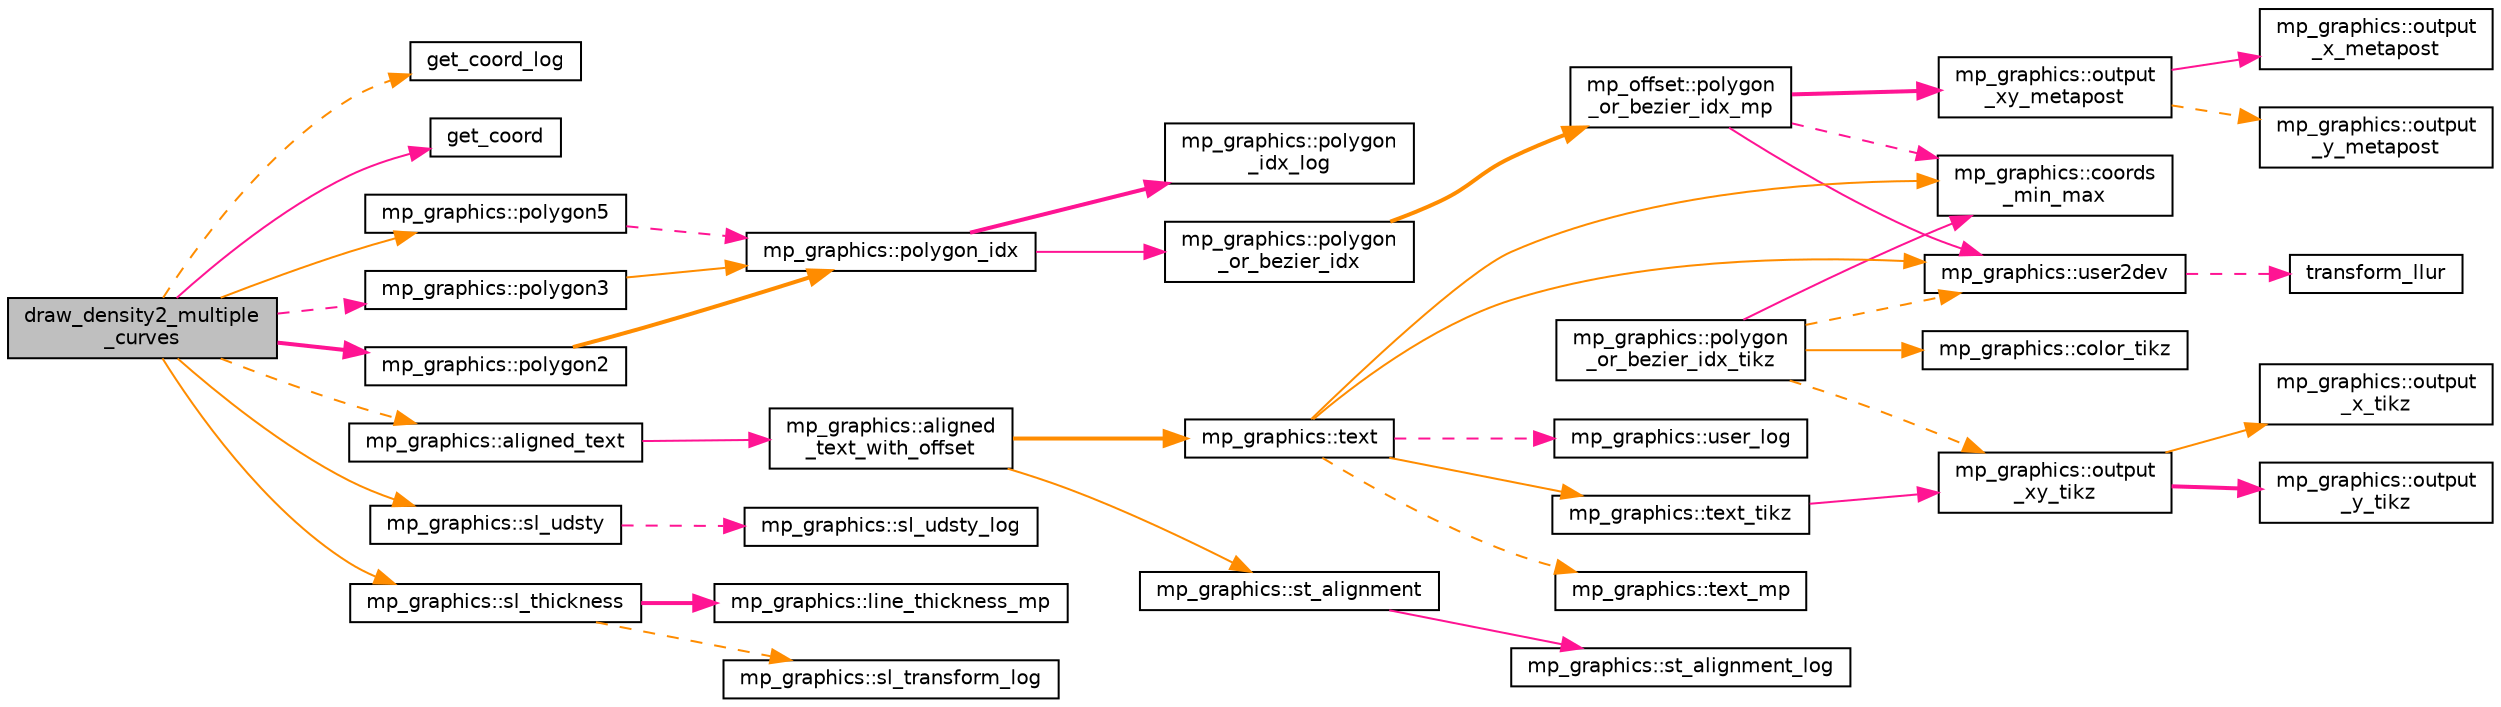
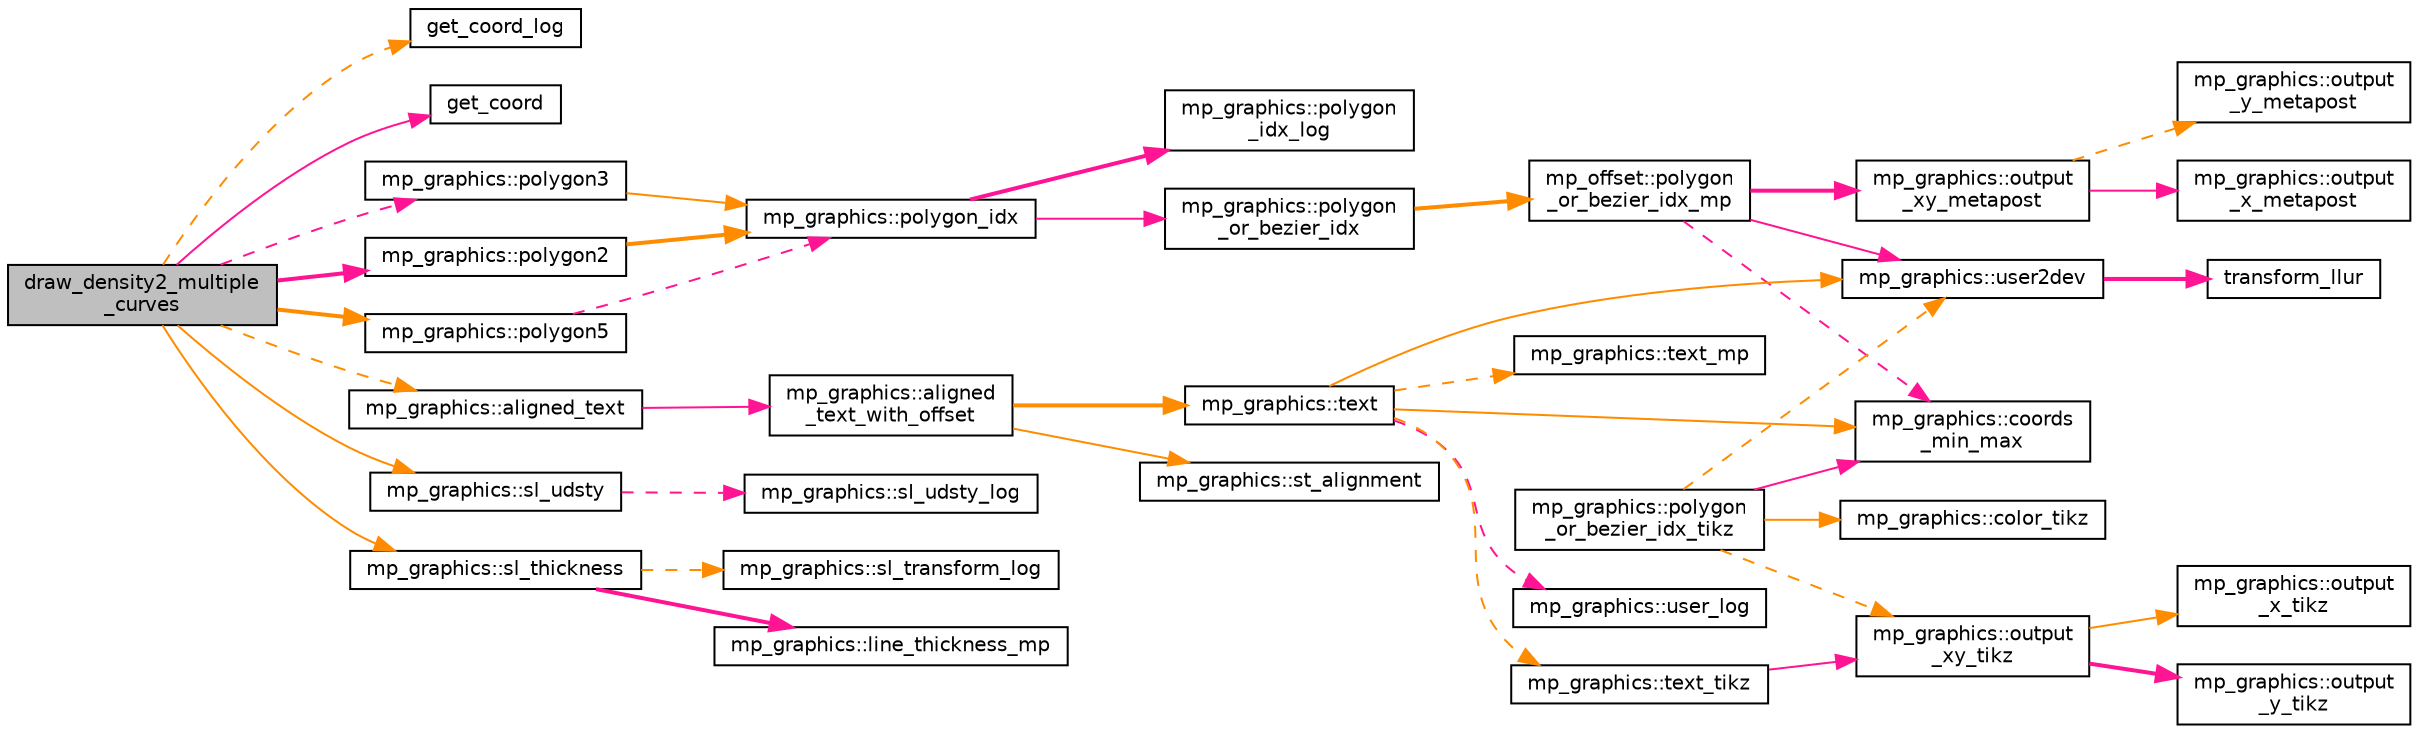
edge "draw_density2_multiple _curves" -> "mp_graphics::polygon5": style solid -> bold
edge "mp_graphics::user2dev" -> "transform_llur": style dashed -> bold
edge "mp_graphics::text" -> "mp_graphics::text_tikz": style solid -> dashed
node "mp_graphics::st_alignment_log": removed
